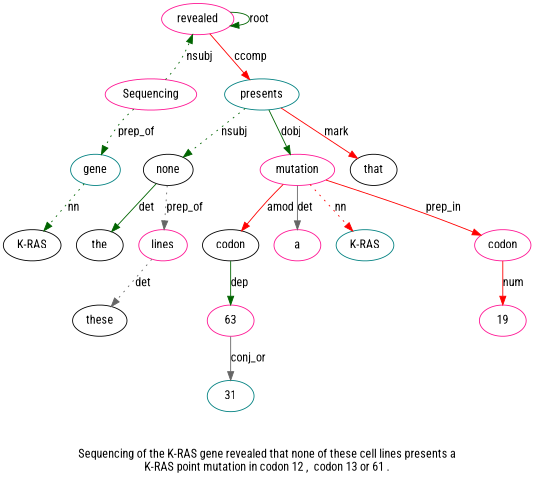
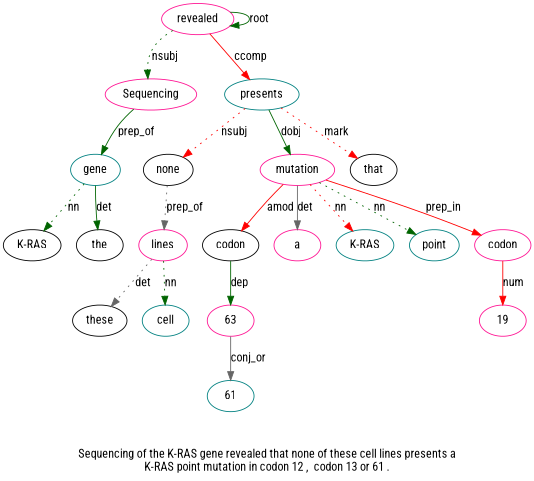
edge "Sequencing" -> "revealed": reversed
edge "Sequencing" -> "gene": style dotted -> solid
edge "presents" -> "none": color darkgreen -> red
edge "presents" -> "that": style solid -> dotted
edge "none" -> "the": now "gene" -> "the"
node "point": added
node "cell": added
node "31": label "31" -> "61"
